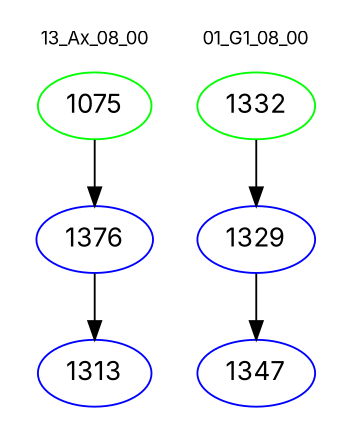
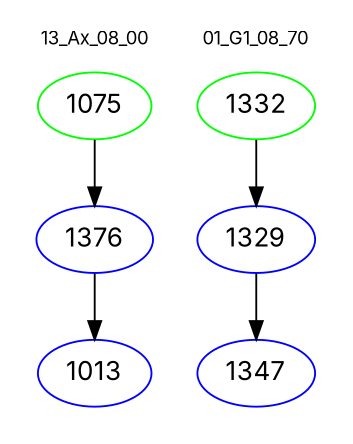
cluster "01_G1_08_00": label "01_G1_08_00" -> "01_G1_08_70"
node "1313": label "1313" -> "1013"
